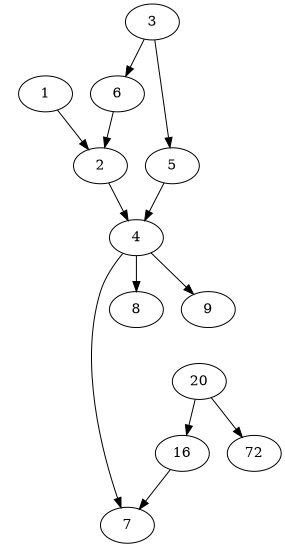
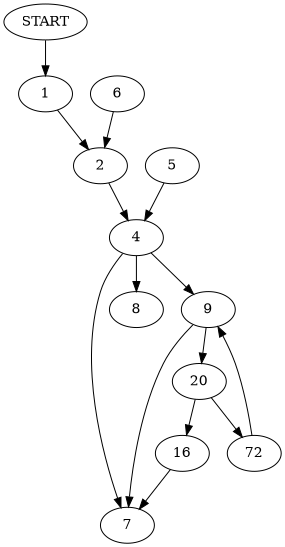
node "START": added
node "3": removed
edge "9" -> "20": added
edge "72" -> "9": added
edge "9" -> "7": added
